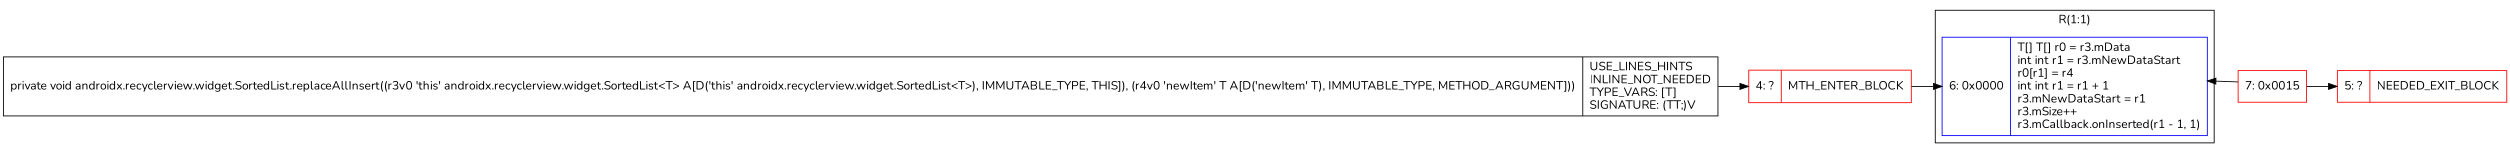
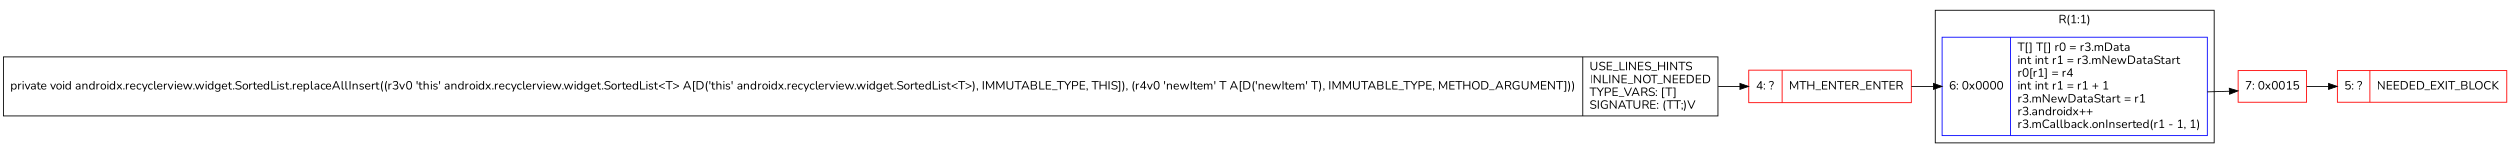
edge "7: 0x0015" -> "6: 0x0000": reversed
node "4: ?": text "MTH_ENTER_BLOCK" -> "MTH_ENTER_ENTER"
node "6: 0x0000": text "r3.mSize++" -> "r3.androidx++"
